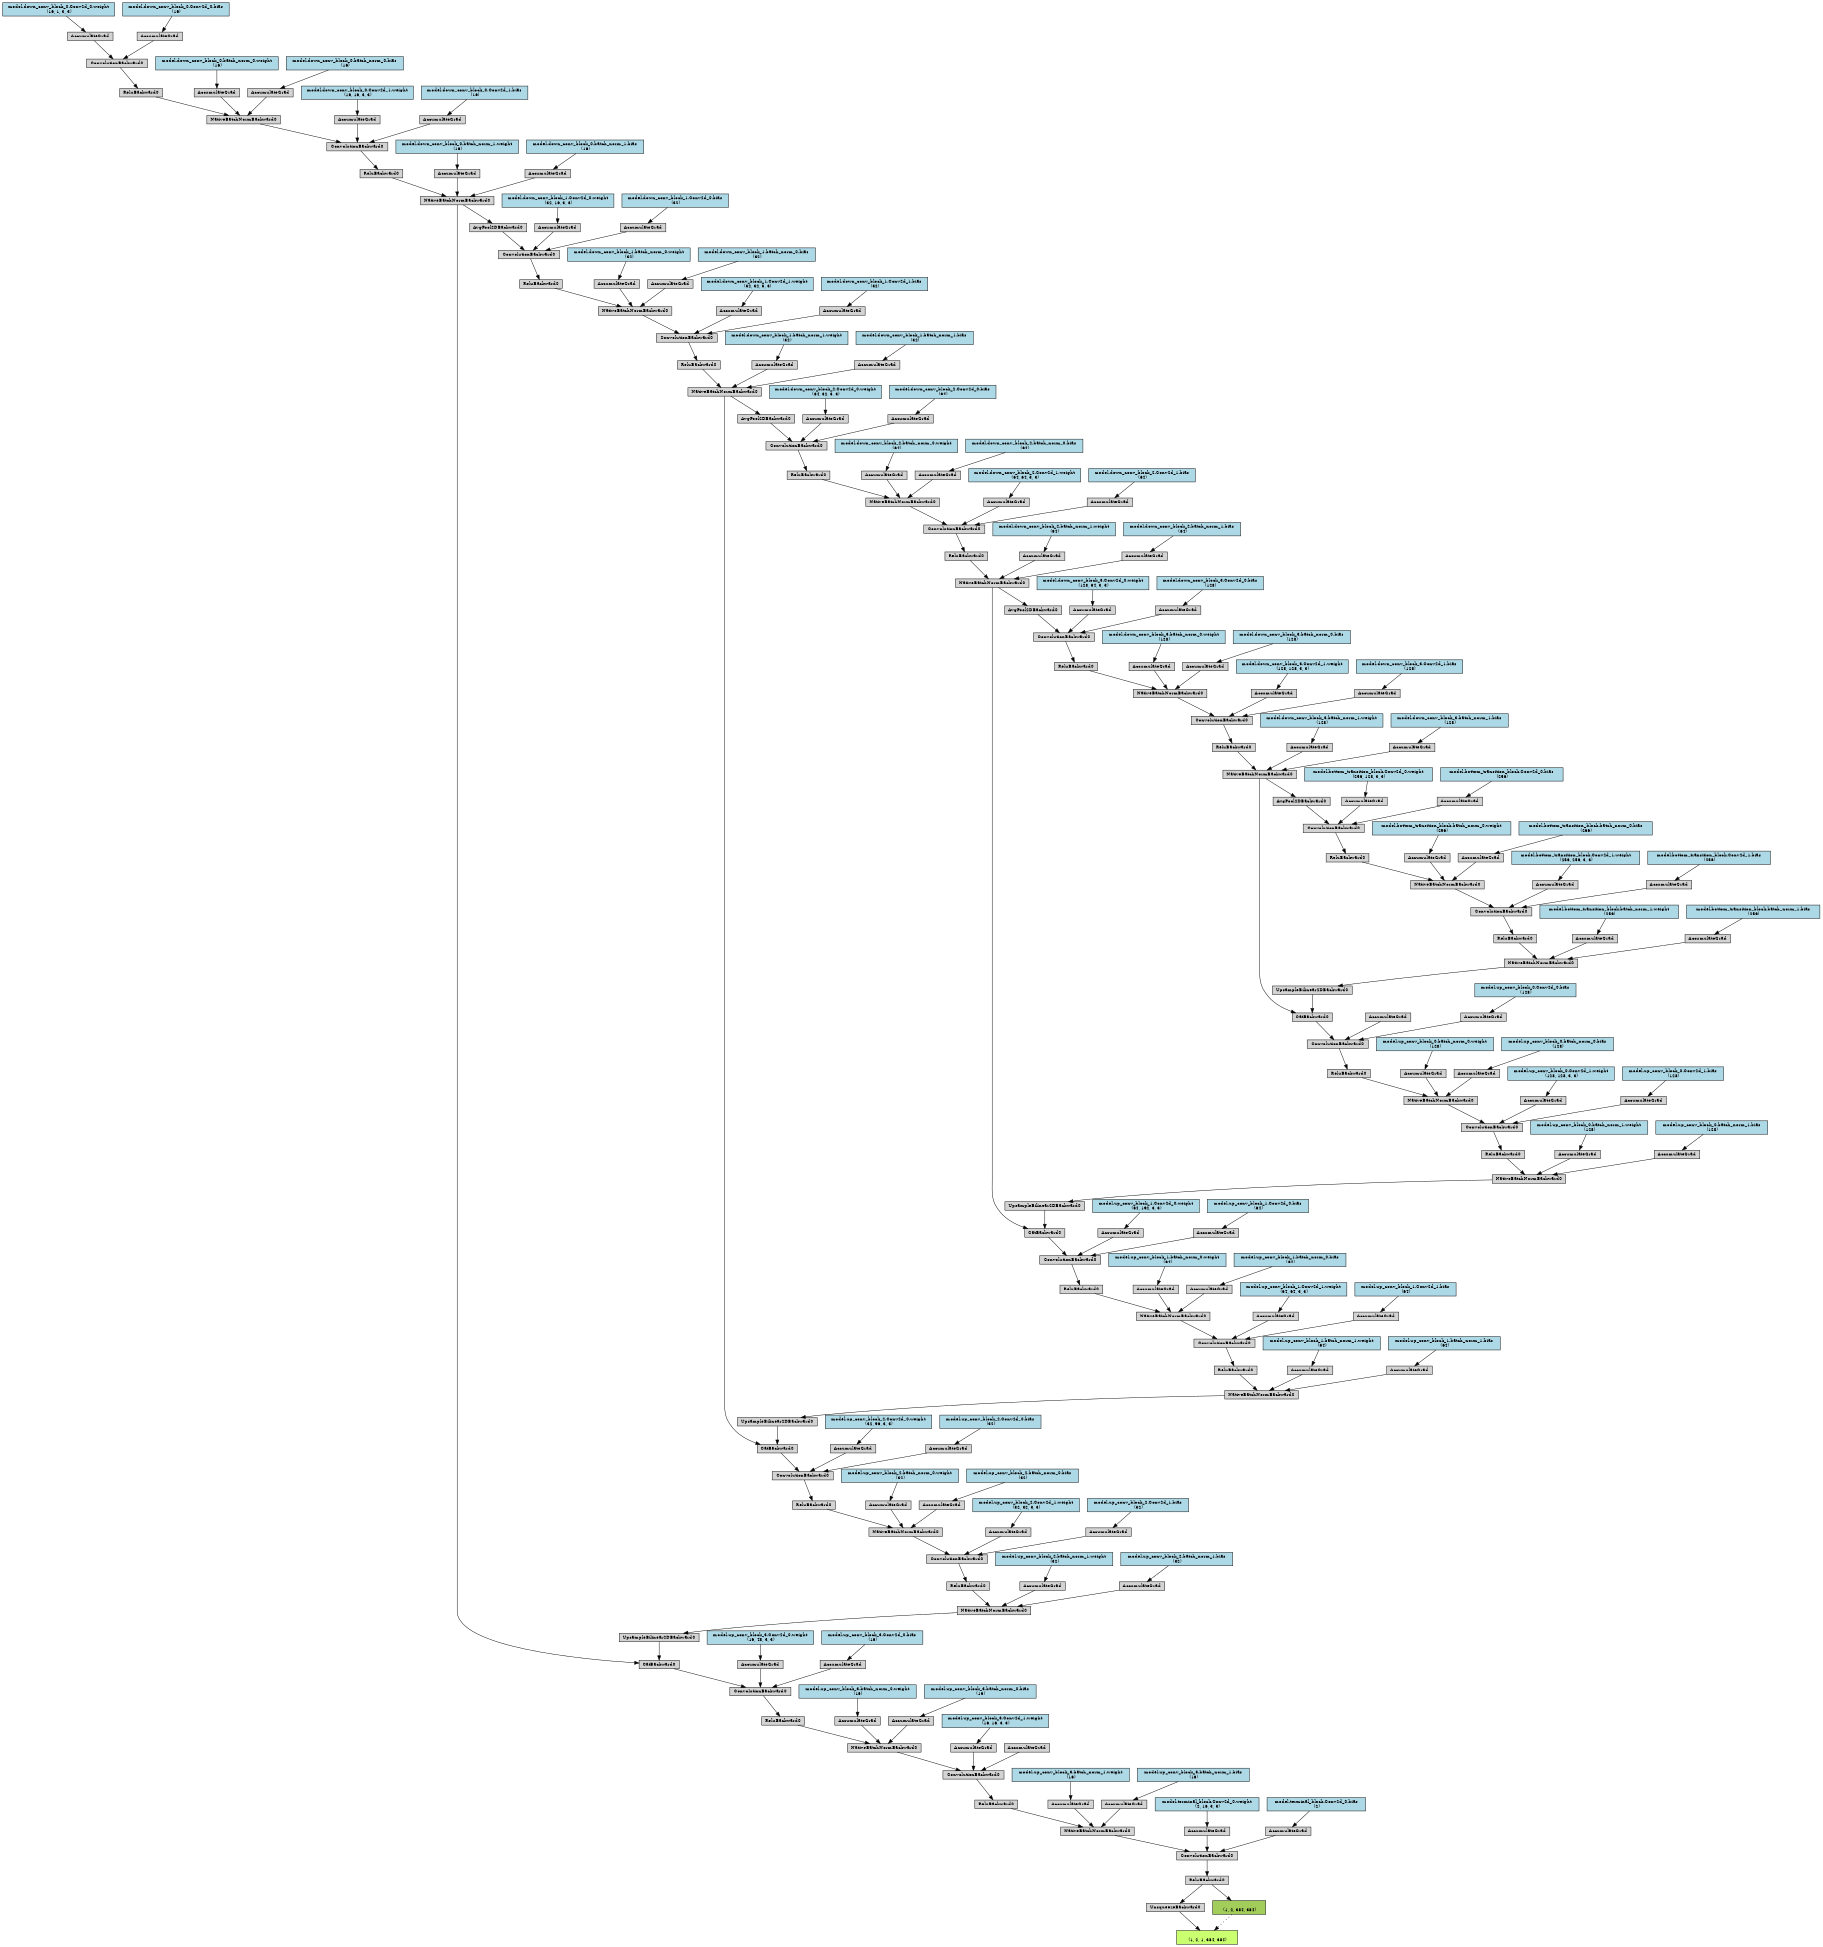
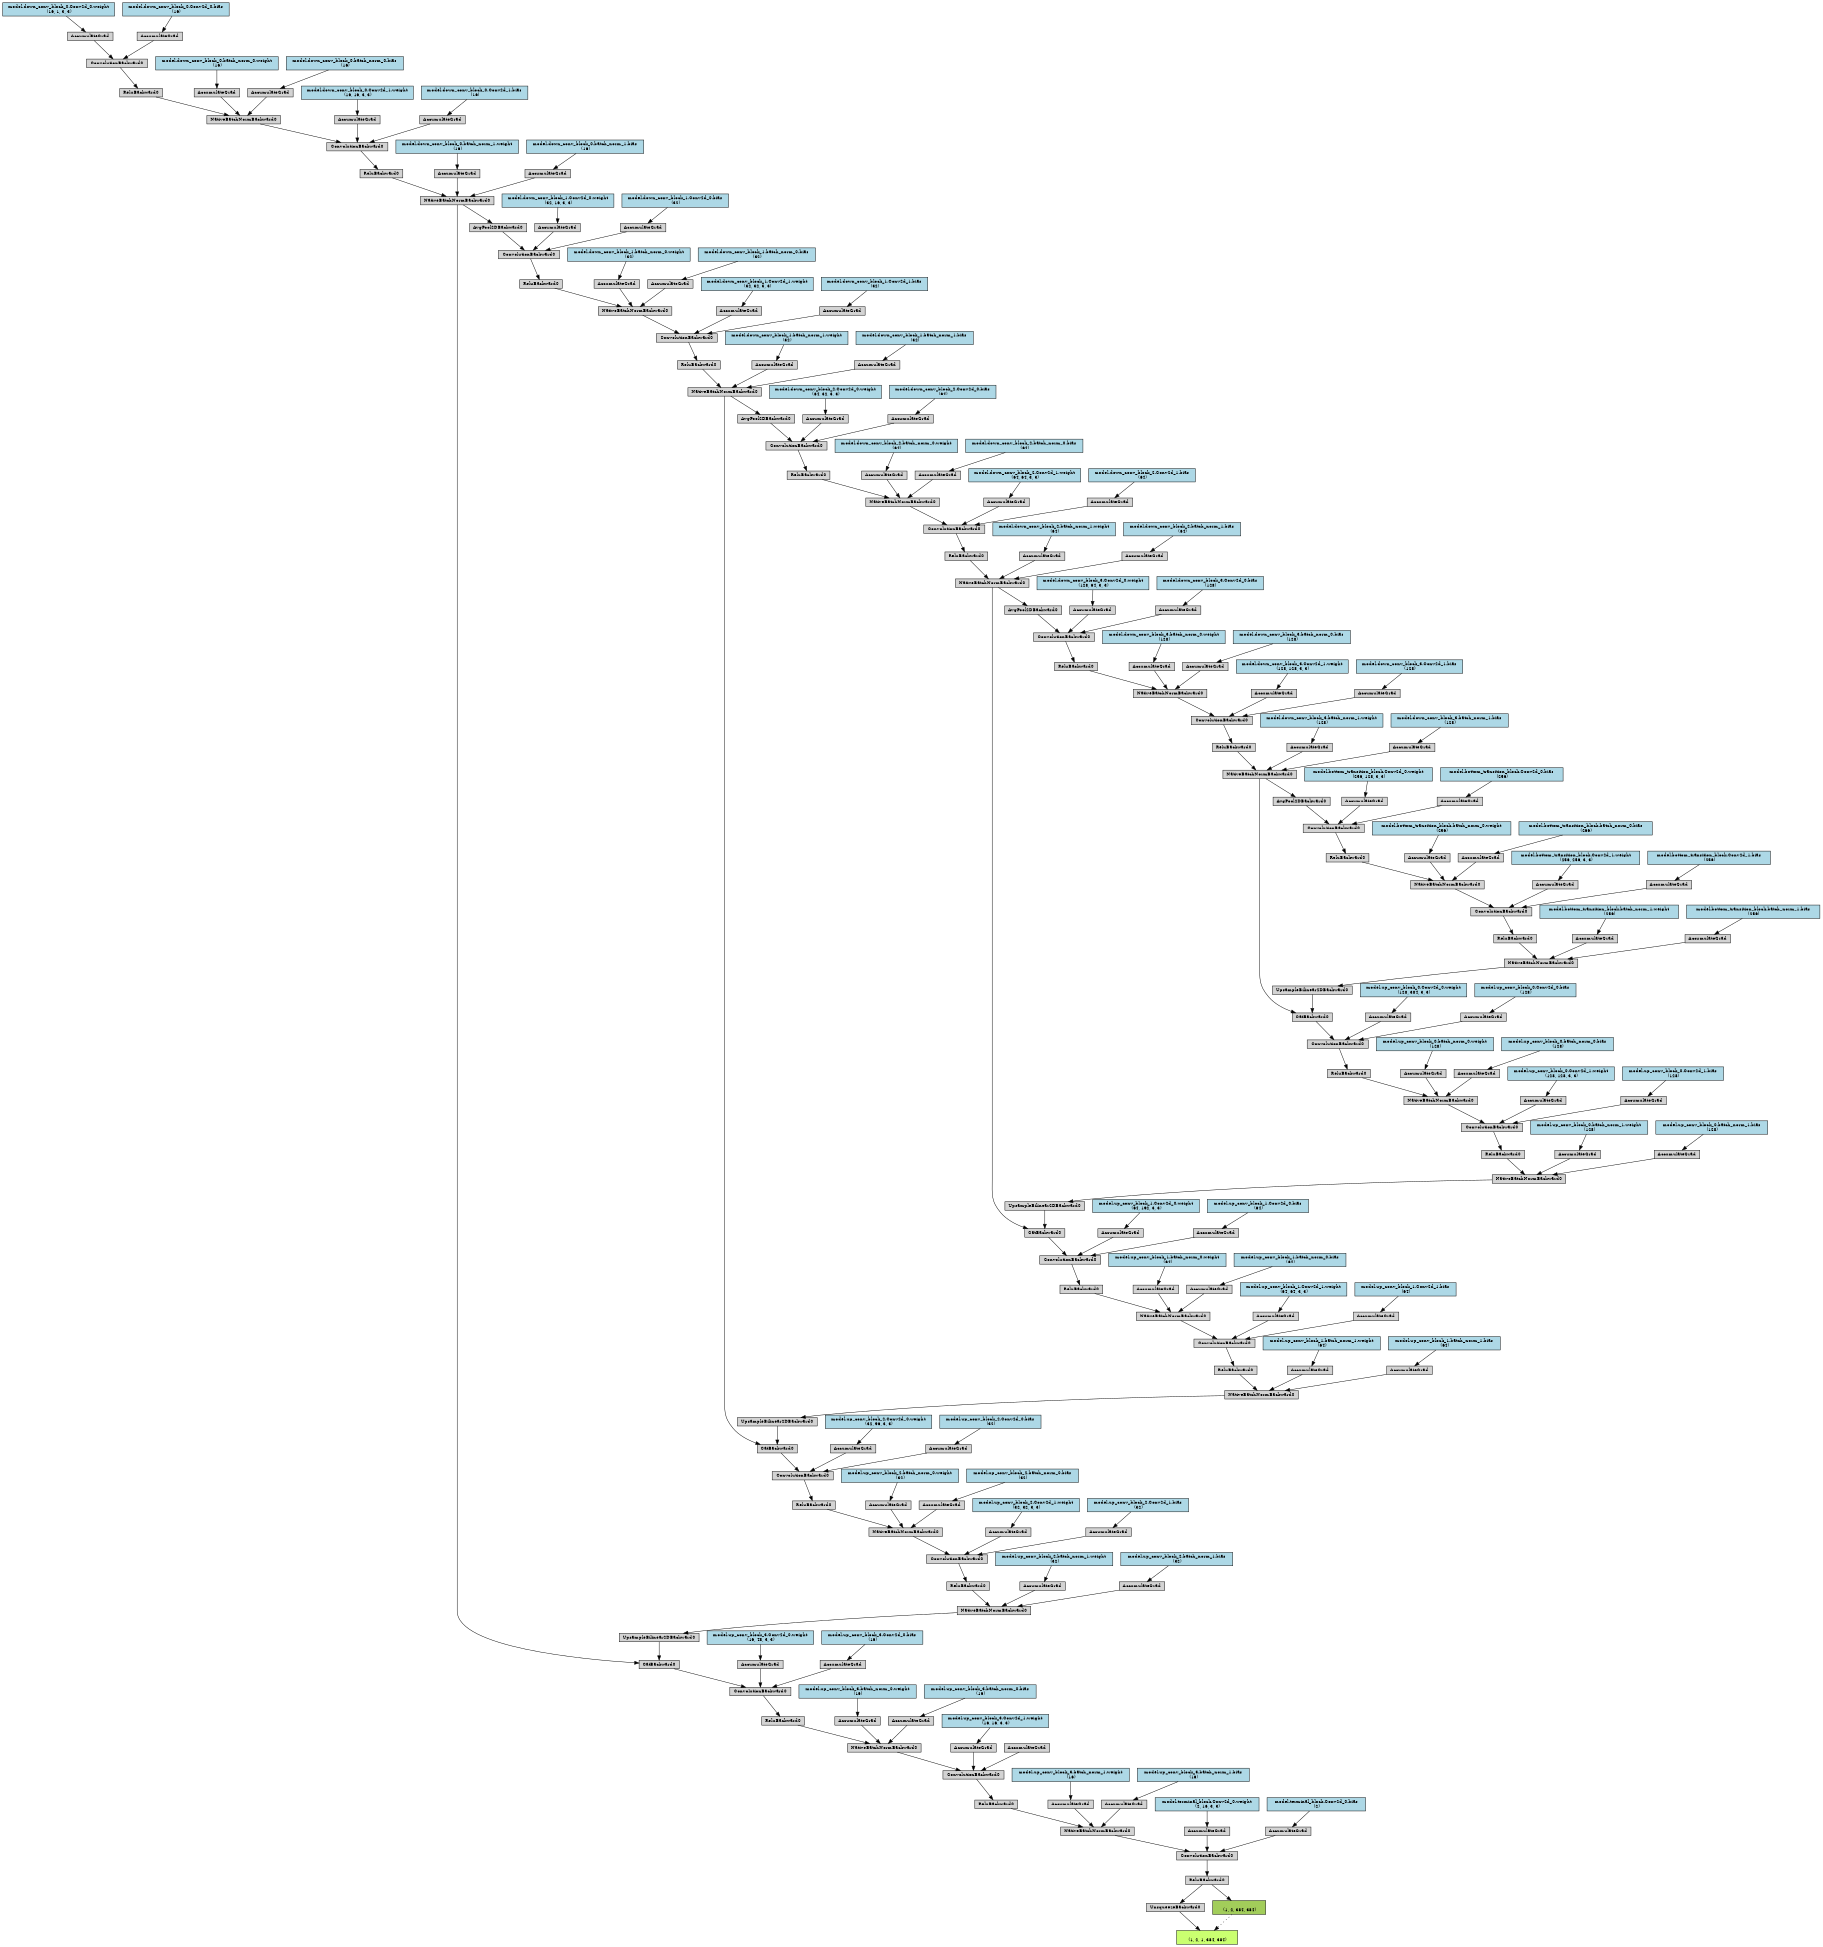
node "model.up_conv_block_0.Conv2d_0.weight (128, 384, 3, 3)": added
